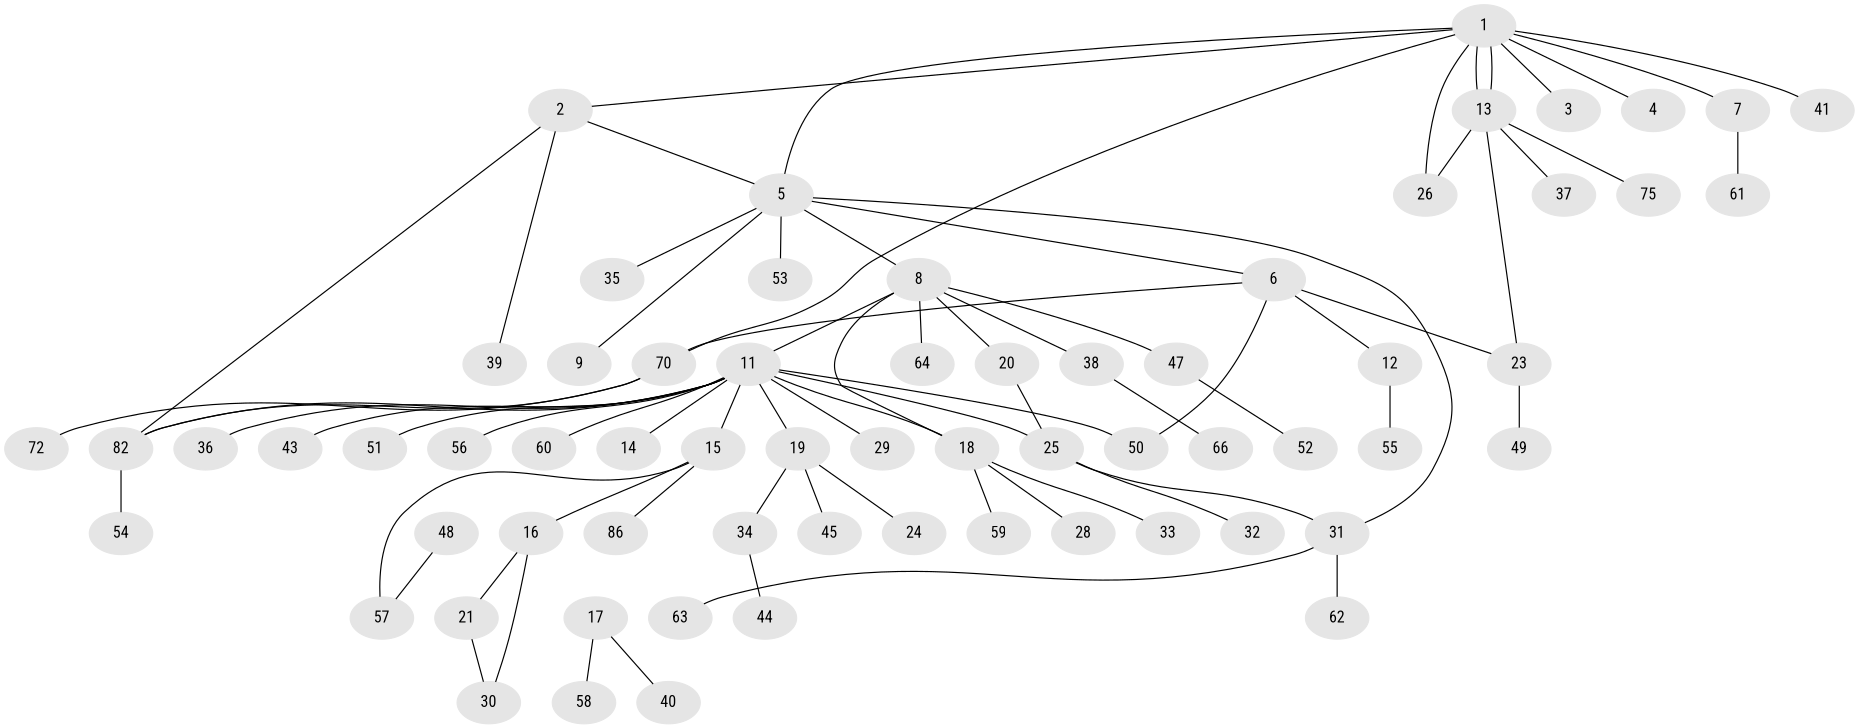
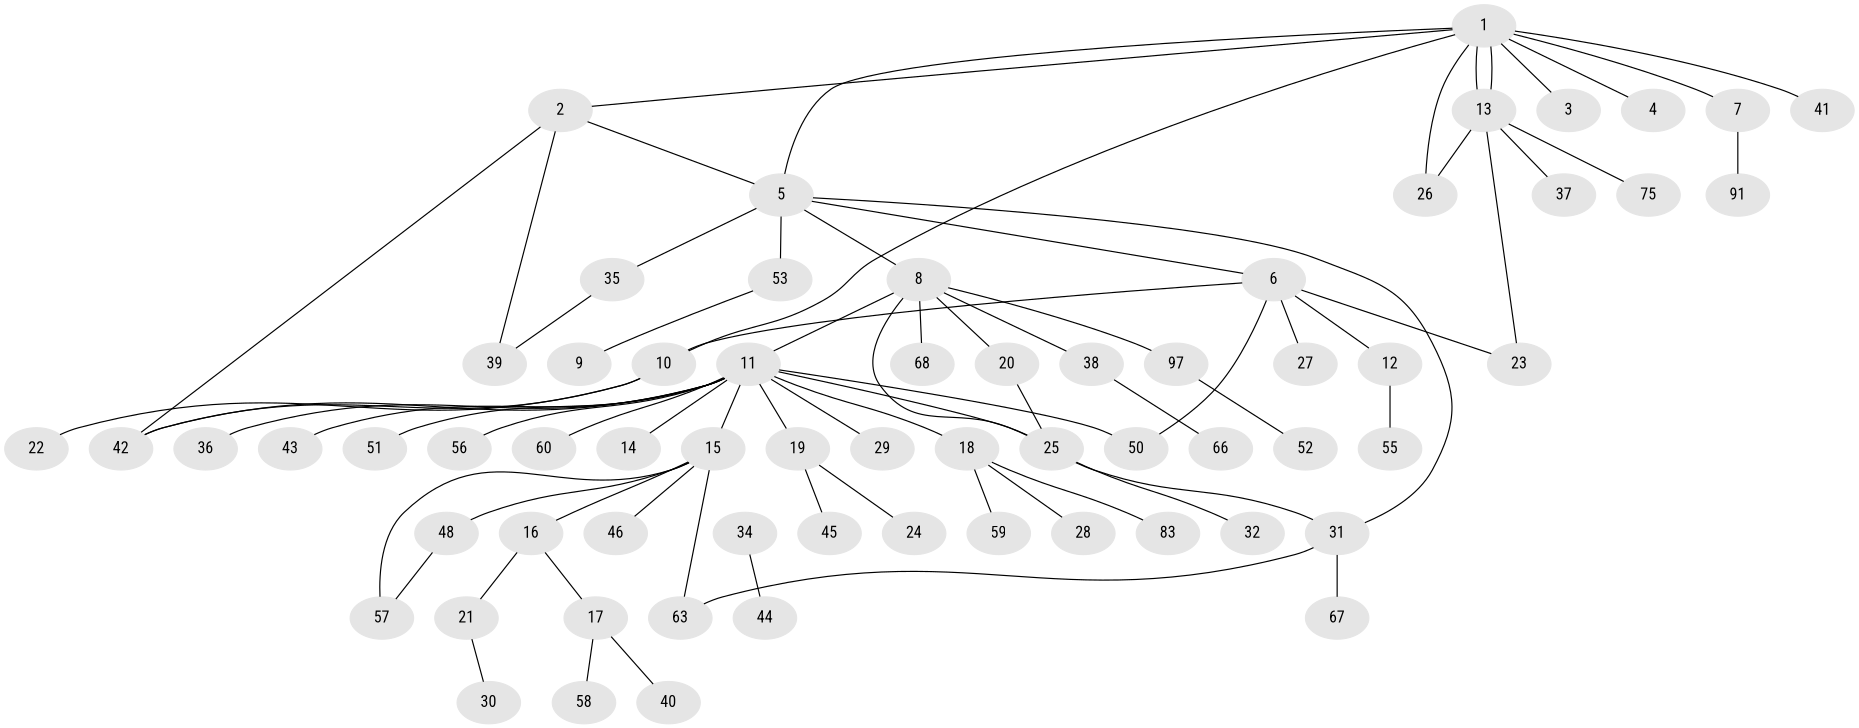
node "61": label "61" -> "91"
edge "5" -- "9": now "53" -- "9"
edge "35" -- "39": added
node "70": label "70" -> "10"
node "64": label "64" -> "68"
node "47": label "47" -> "97"
node "27": added
edge "8" -- "18": now "8" -- "25"
node "72": label "72" -> "22"
node "82": label "82" -> "42"
node "49": removed
edge "15" -- "48": added
edge "19" -- "34": removed
node "54": removed
node "86": label "86" -> "46"
edge "15" -- "63": added
node "33": label "33" -> "83"
node "62": label "62" -> "67"
edge "16" -- "30": now "16" -- "17"
